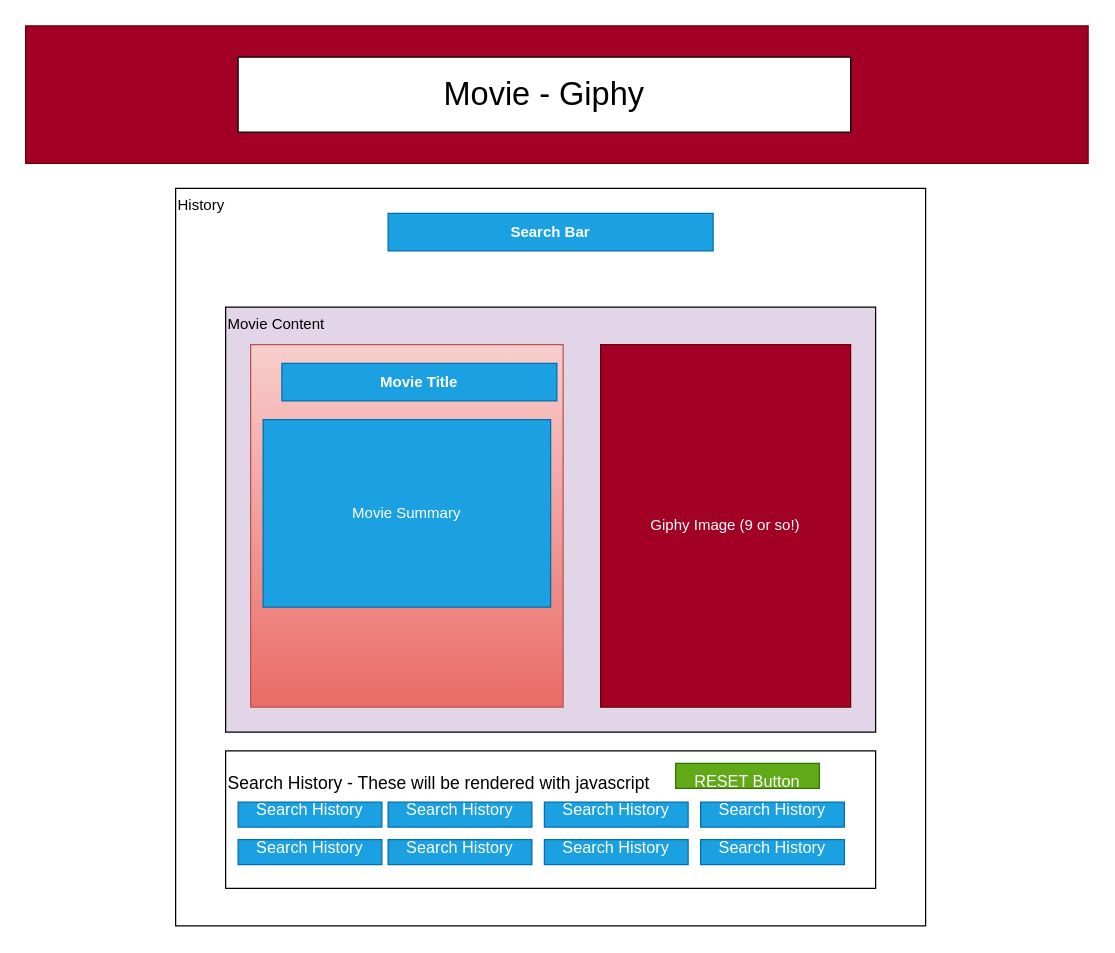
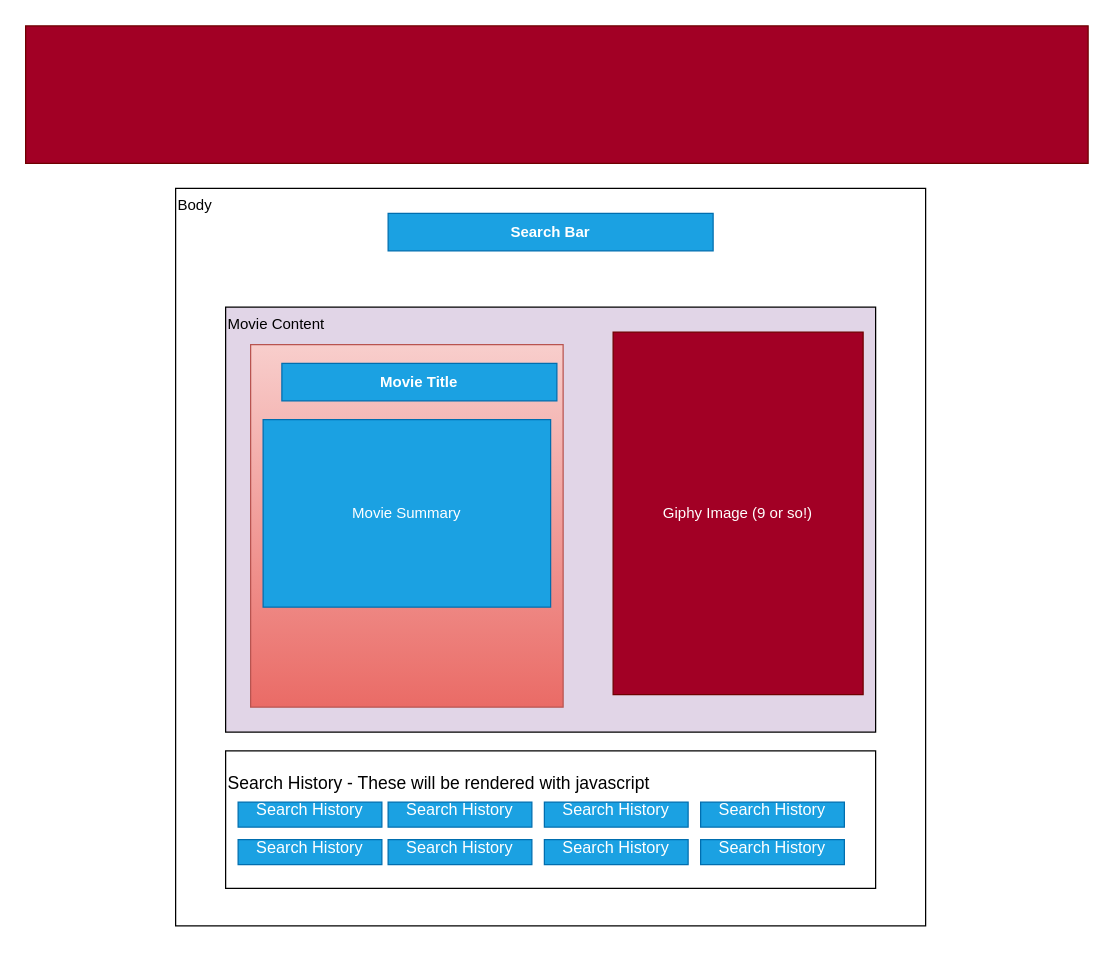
node "Movie - Giphy": removed
node "History": label "History" -> "Body"
node "Giphy Image (9 or so!)": moved (726, 526) -> (738, 513)
node "RESET Button": removed
